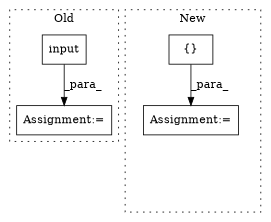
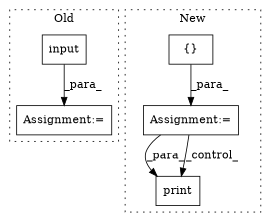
node "print": added
